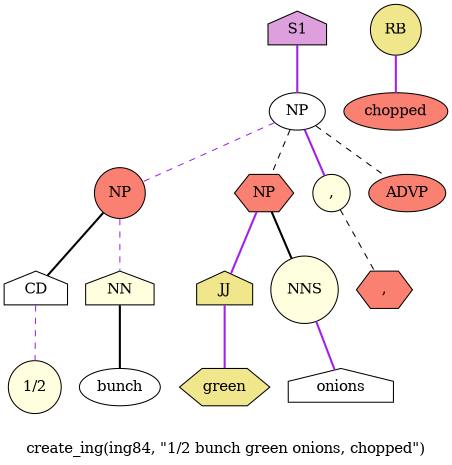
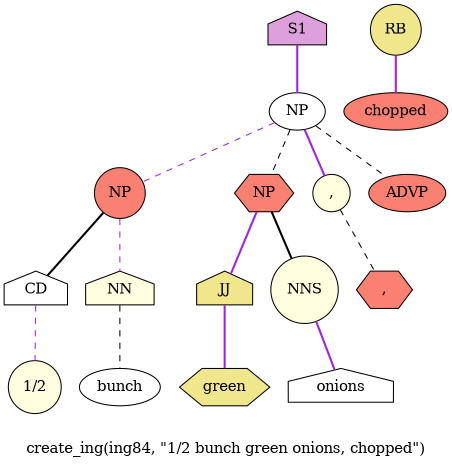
edge "NN" -- "bunch": style bold -> dashed
